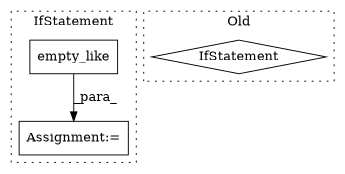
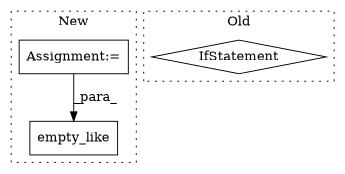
cluster "IfStatement": label "IfStatement" -> "New"
edge "empty_like" -> "Assignment:=": reversed
